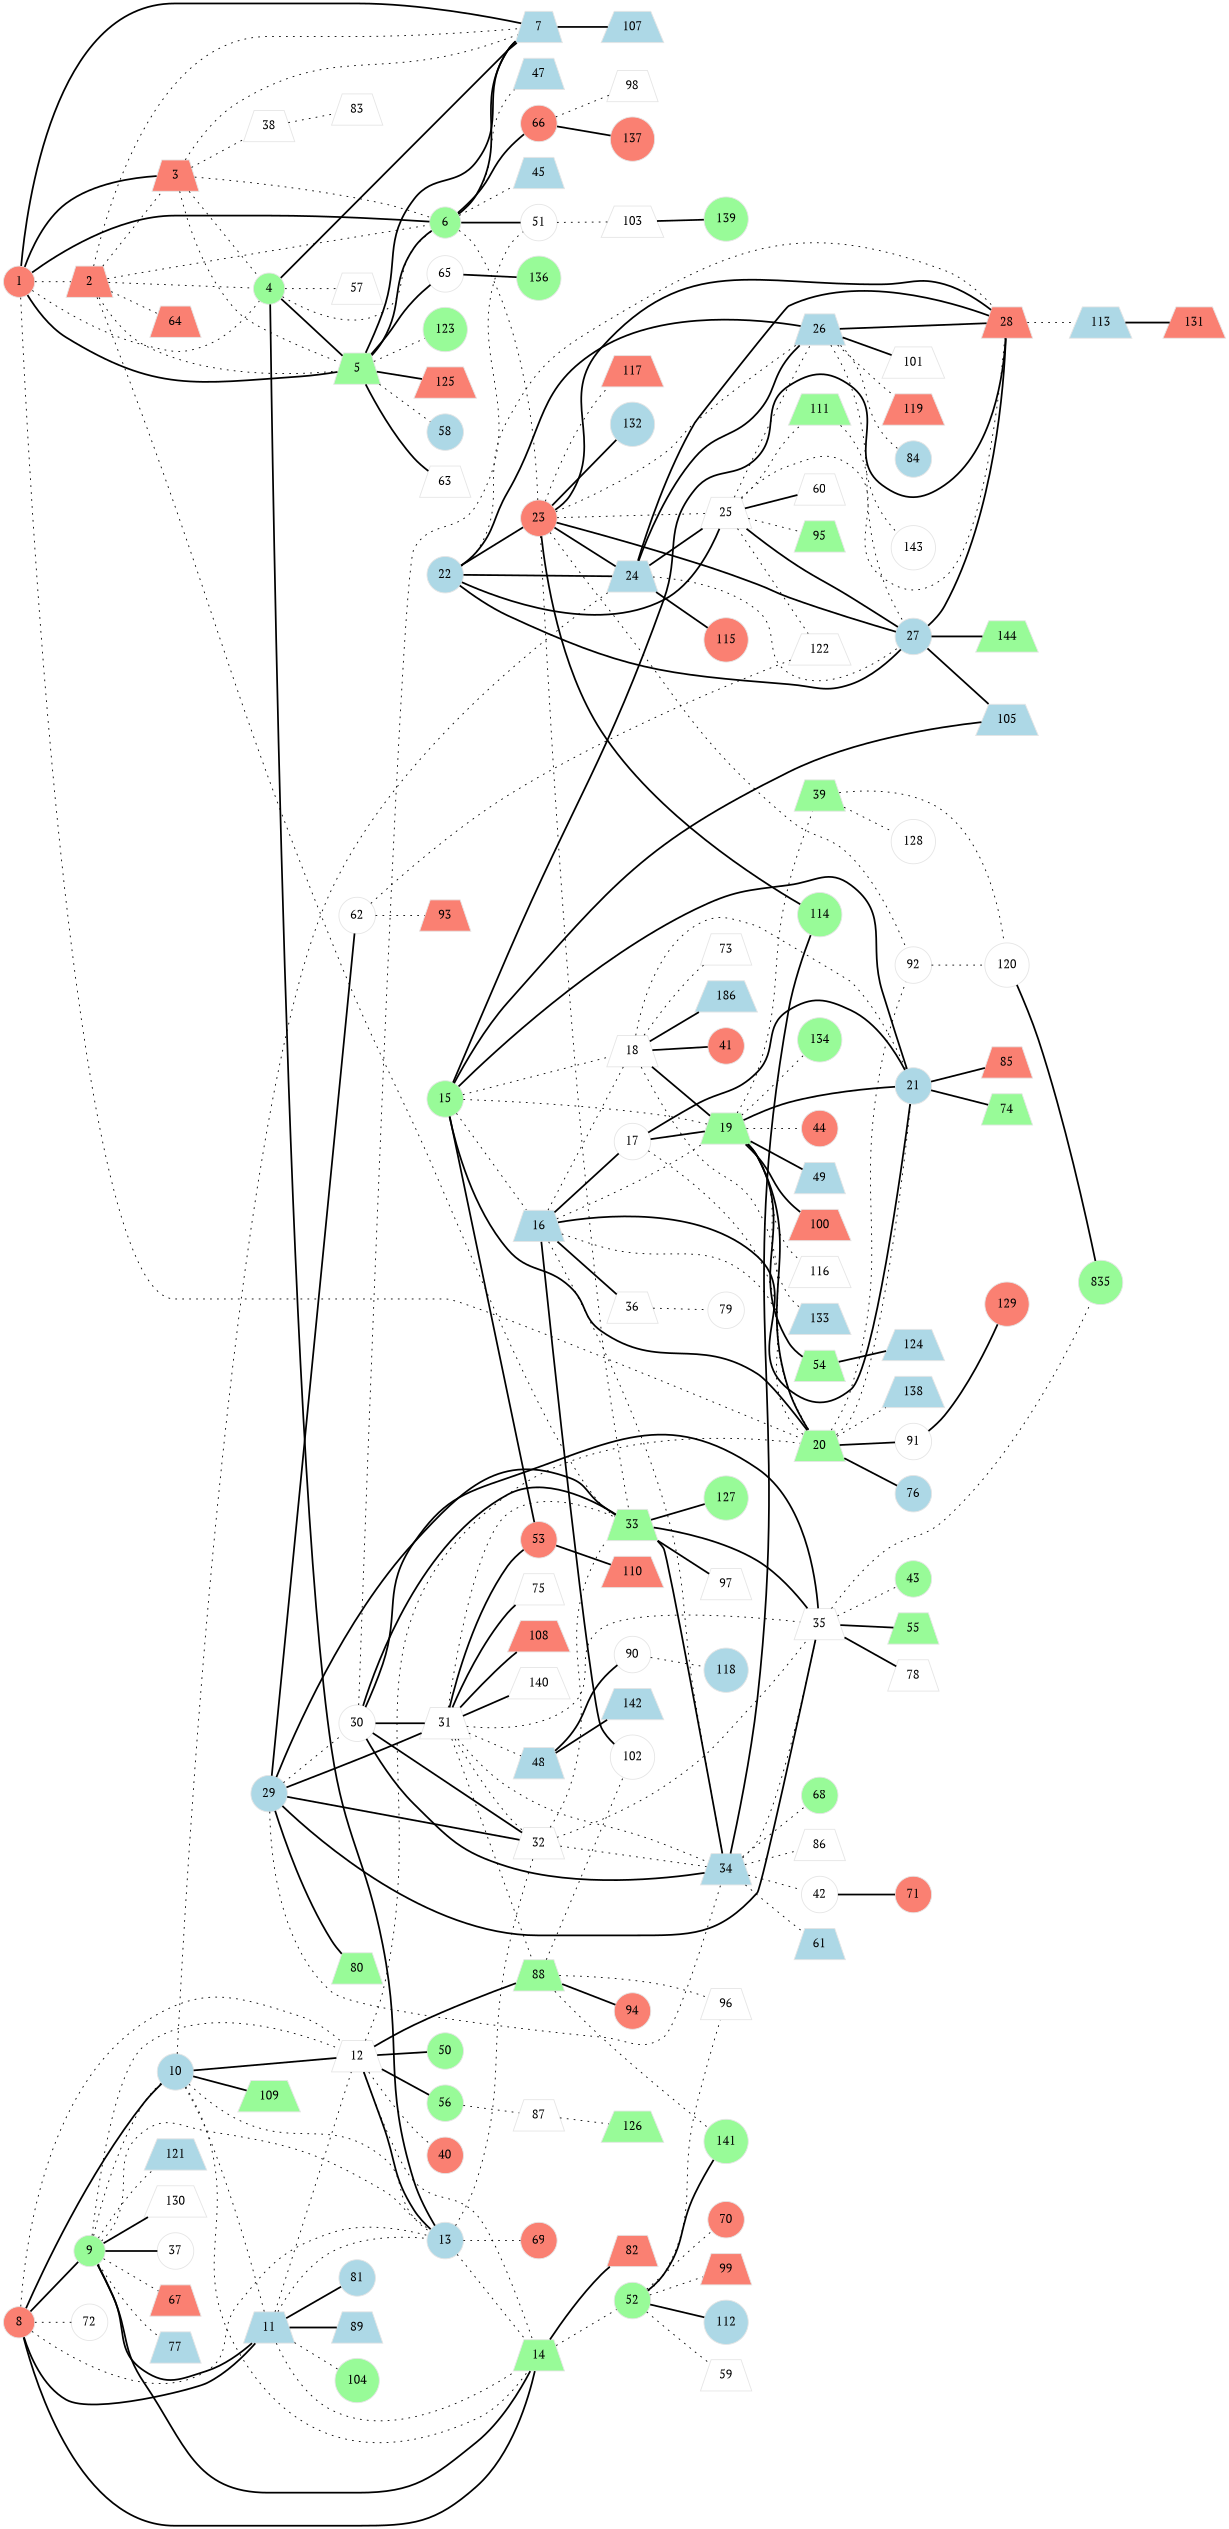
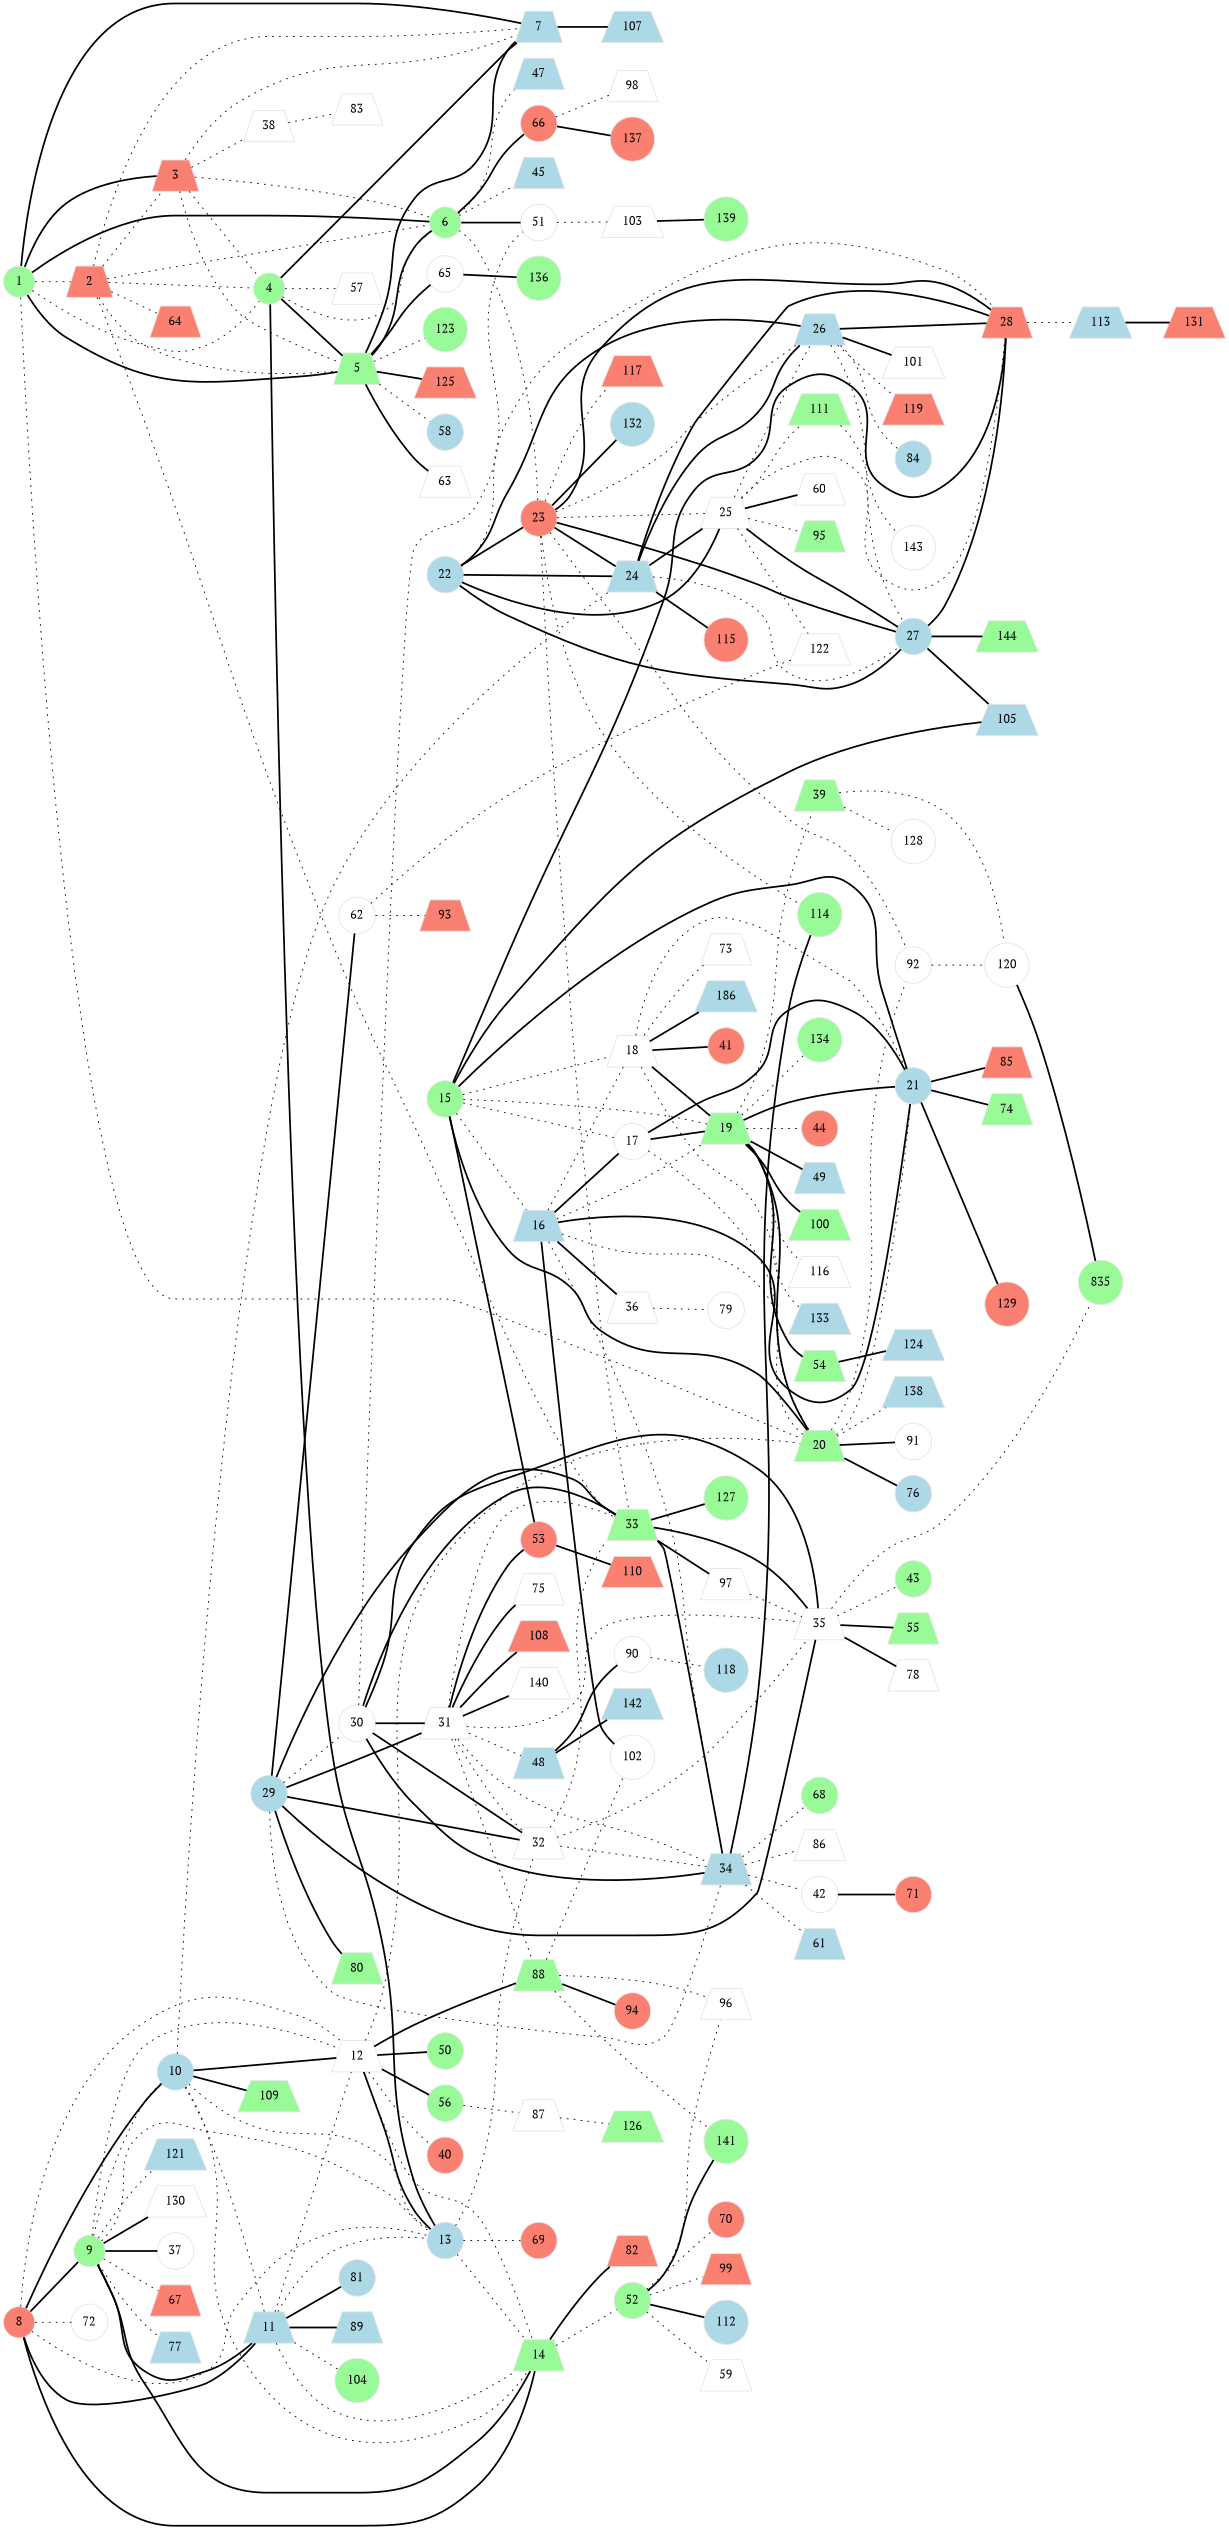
edge "7" -- "6": removed
node "1": fillcolor salmon -> palegreen
edge "23" -- "114": style bold -> dotted
edge "15" -- "17": added
node "100": fillcolor salmon -> palegreen
edge "129" -- "91": now "129" -- "21"
edge "35" -- "34": now "35" -- "97"
